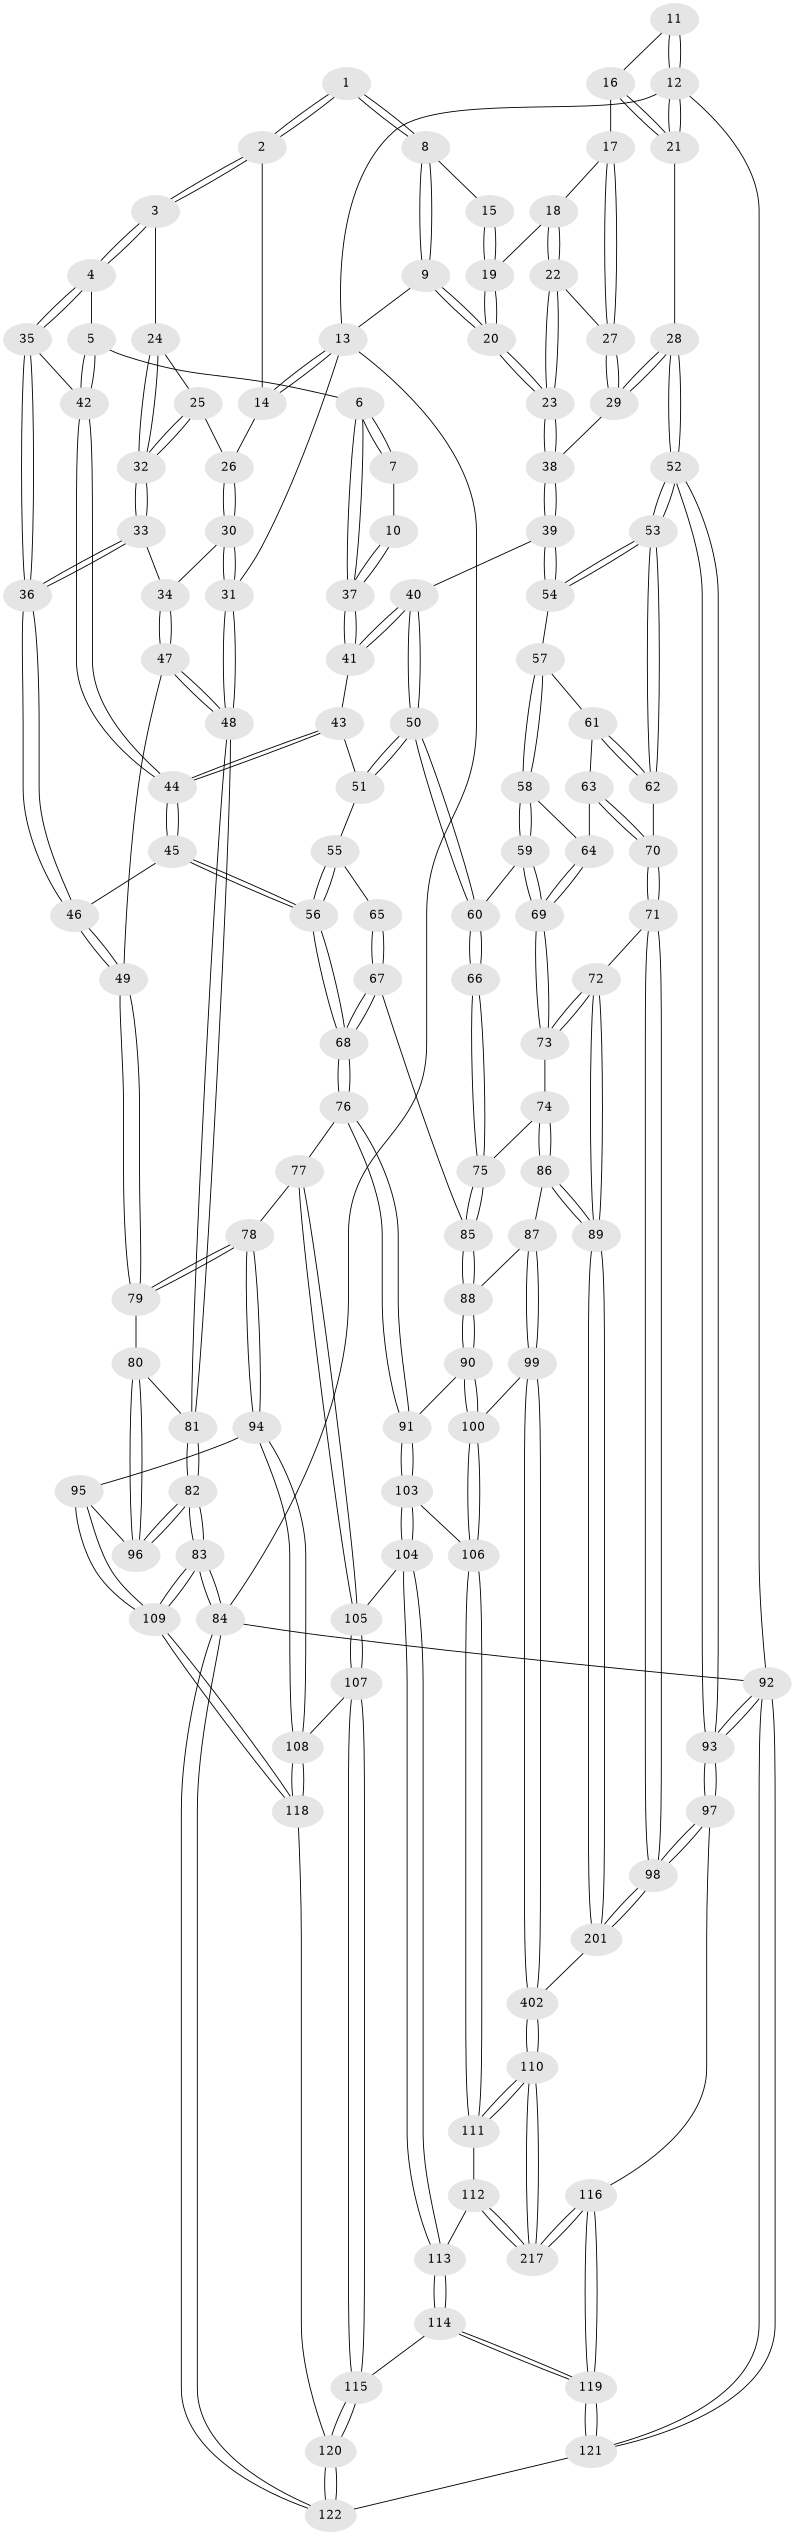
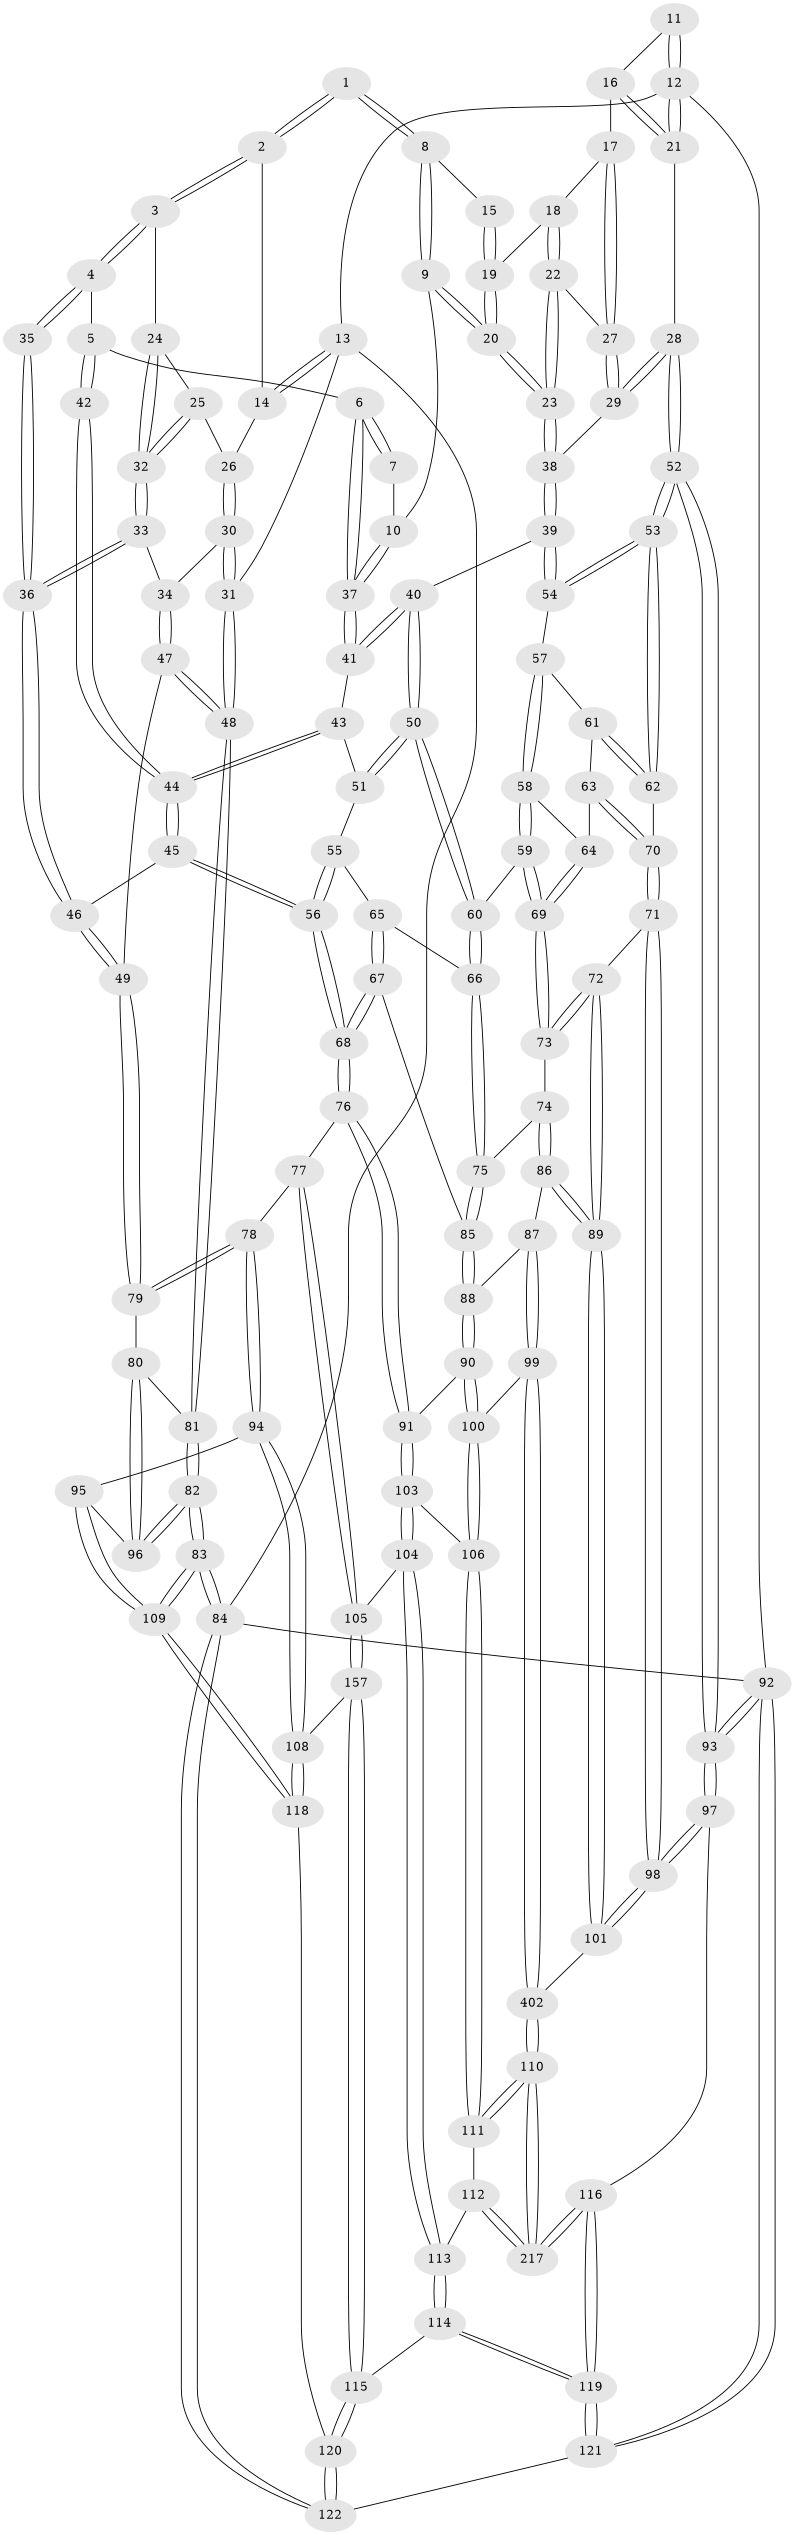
edge "9" -- "13": now "9" -- "10"
edge "35" -- "42": removed
edge "65" -- "66": added
node "107": label "107" -> "157"
node "201": label "201" -> "101"
